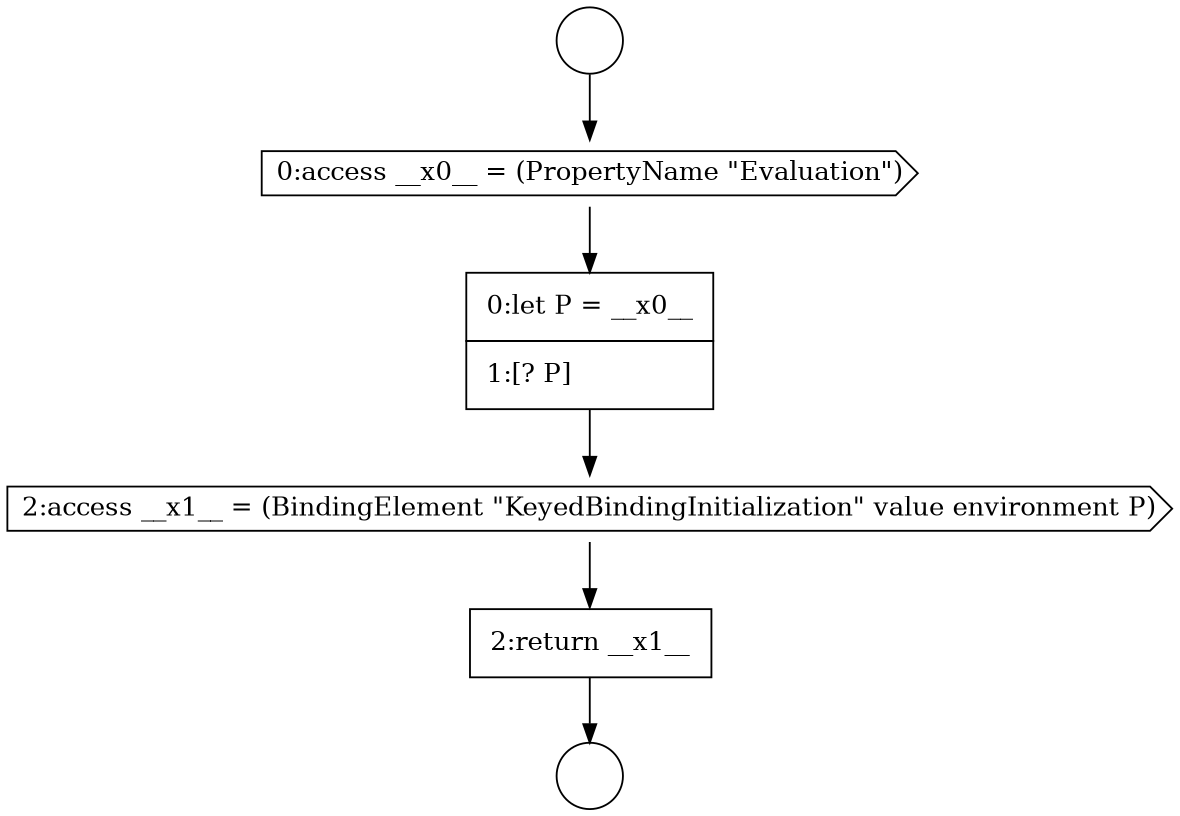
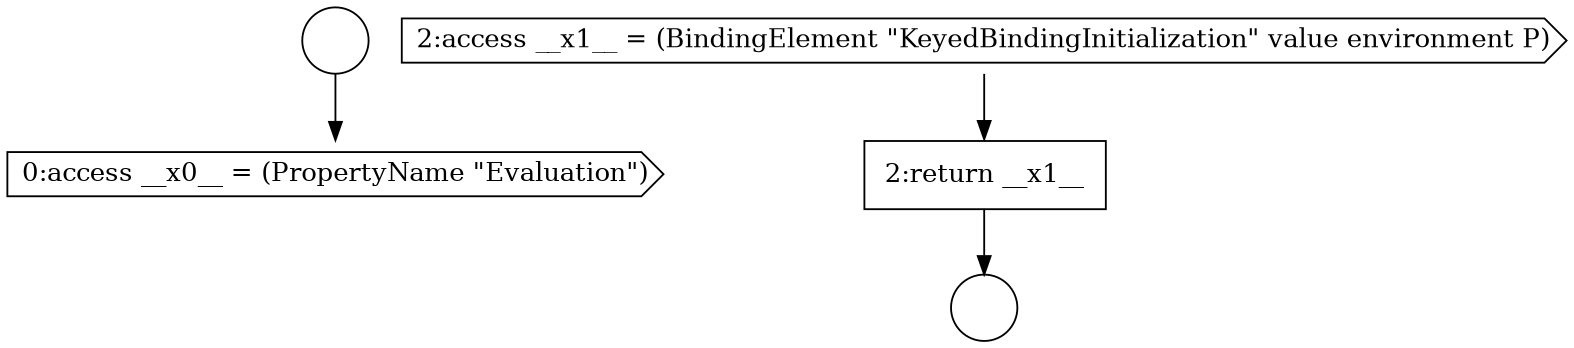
node "0:let P = __x0__": removed
